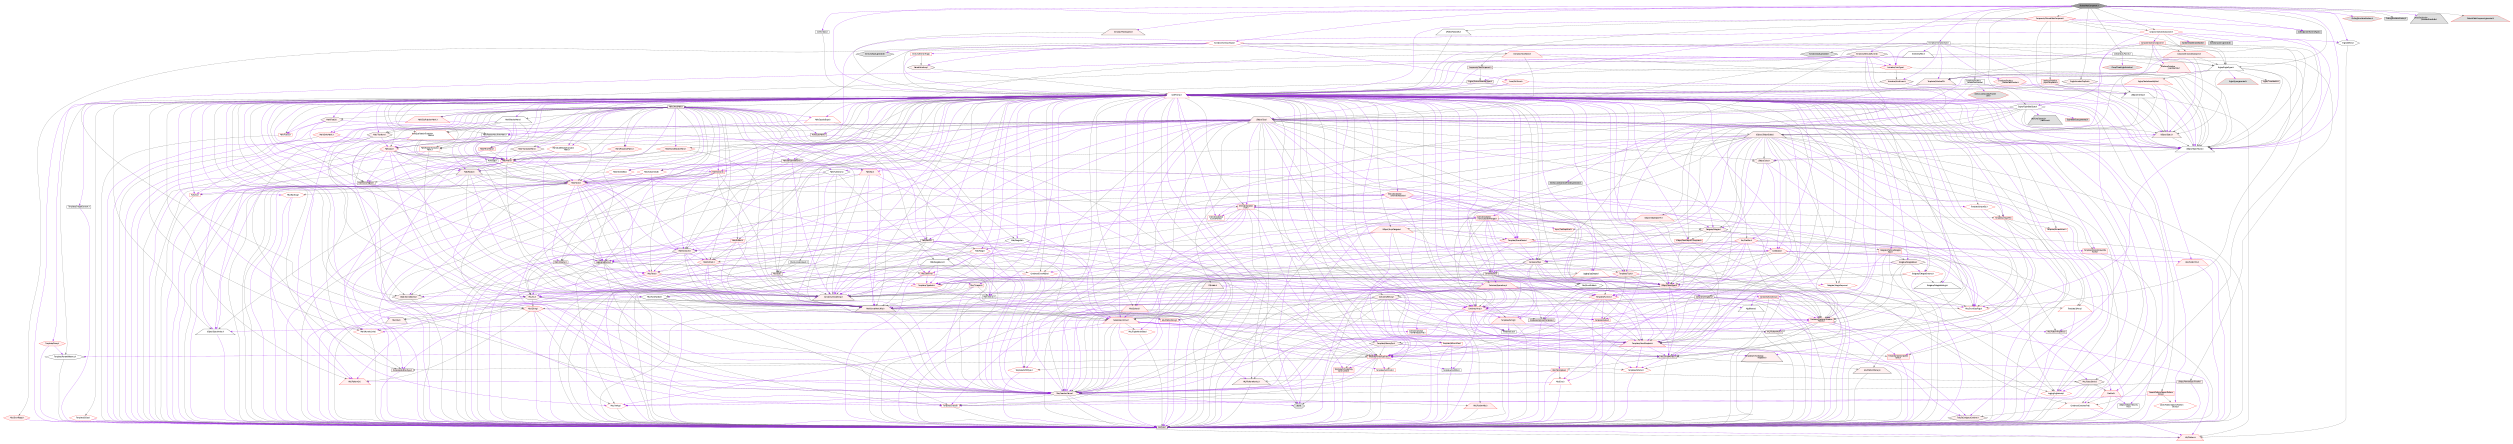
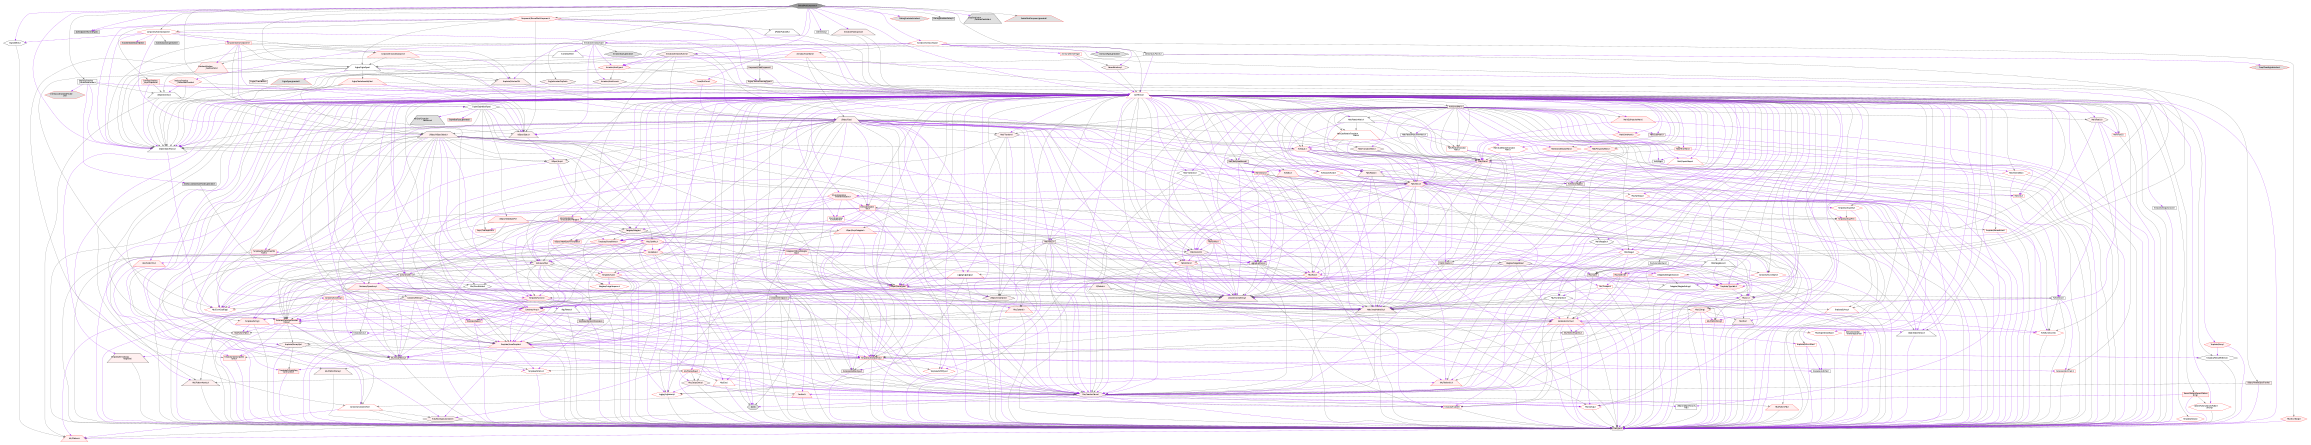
edge "Math/CapsuleShape.h" -> "Math/RotationAboutPointMatrix.h": now "Math/CapsuleShape.h" -> "Math/Vector.h"
